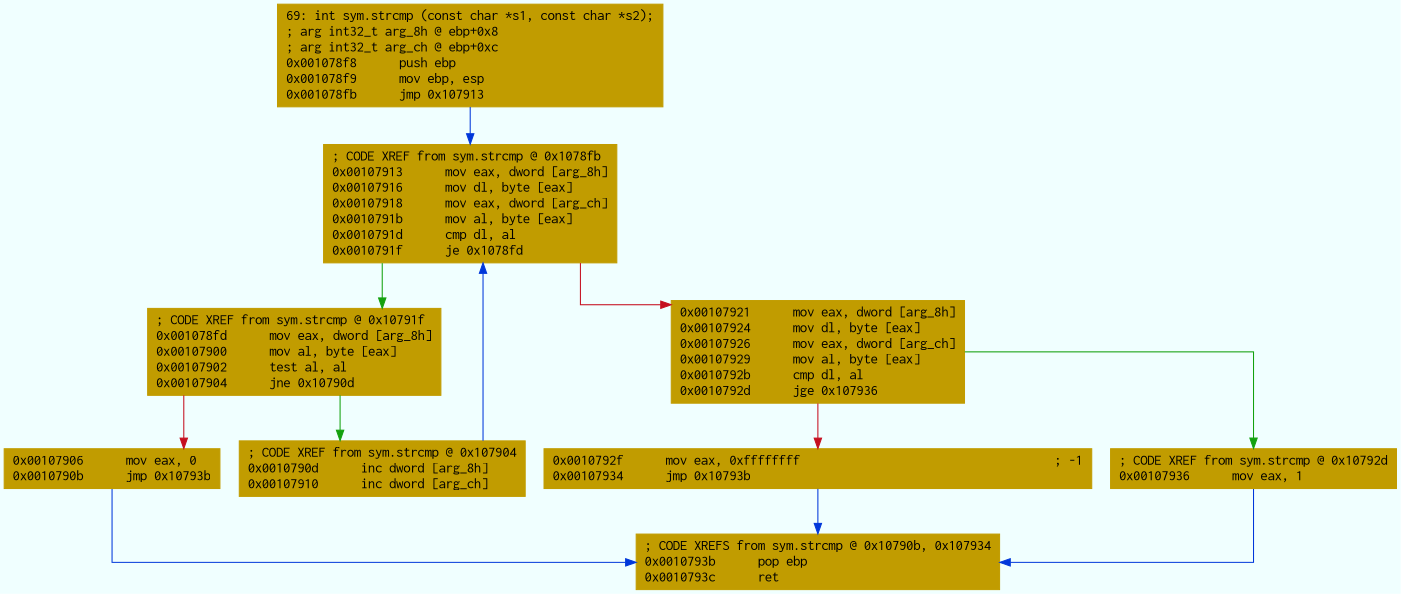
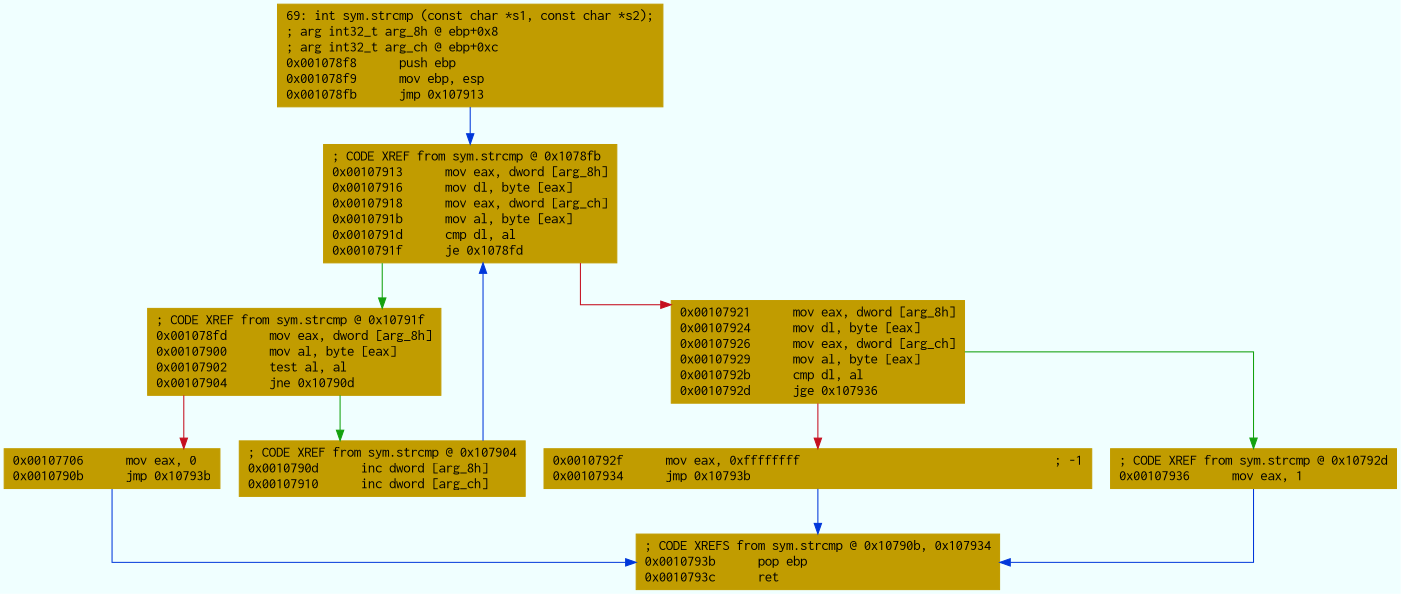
node "0x00107906      mov eax, 0 0x0010790b      jmp 0x10793b": label "0x00107906      mov eax, 0 0x0010790b      jmp 0x10793b" -> "0x00107706      mov eax, 0 0x0010790b      jmp 0x10793b"
